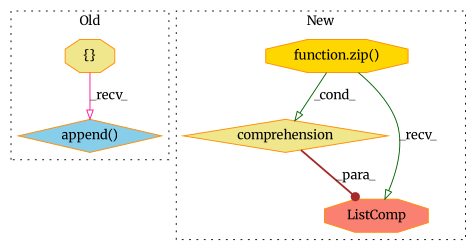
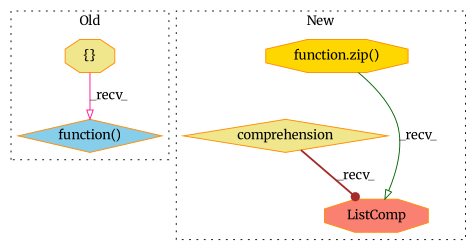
edge "function.zip()" -> "comprehension": removed, label "_cond_"
node "append()": label "append()" -> "function()"
edge "comprehension" -> "ListComp": label "_para_" -> "_recv_"
